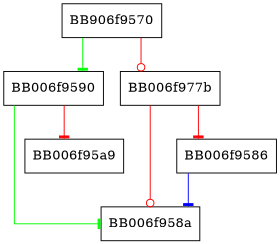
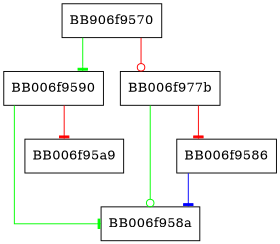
edge "BB006f977b" -> "BB006f958a": color red -> green
